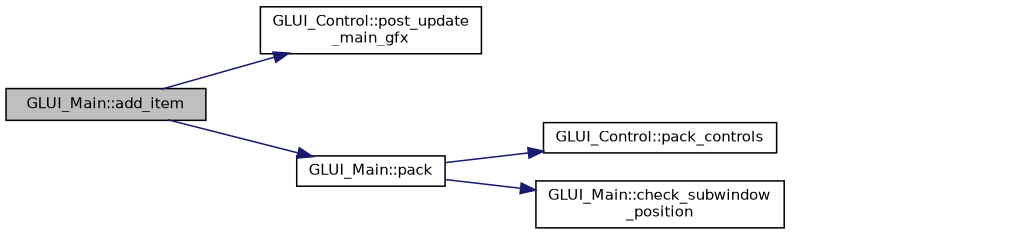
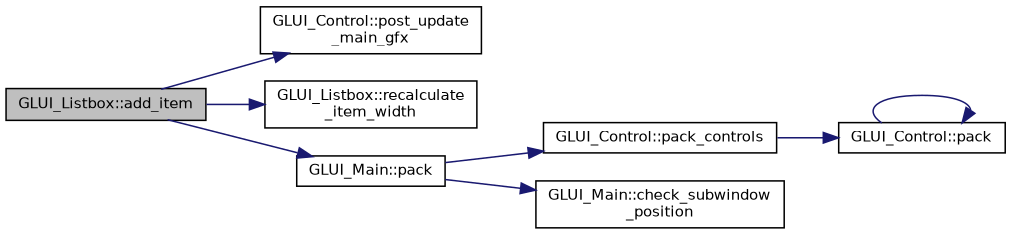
node "GLUI_Main::add_item": label "GLUI_Main::add_item" -> "GLUI_Listbox::add_item"
node "GLUI_Listbox::recalculate _item_width": added
node "GLUI_Control::pack": added
